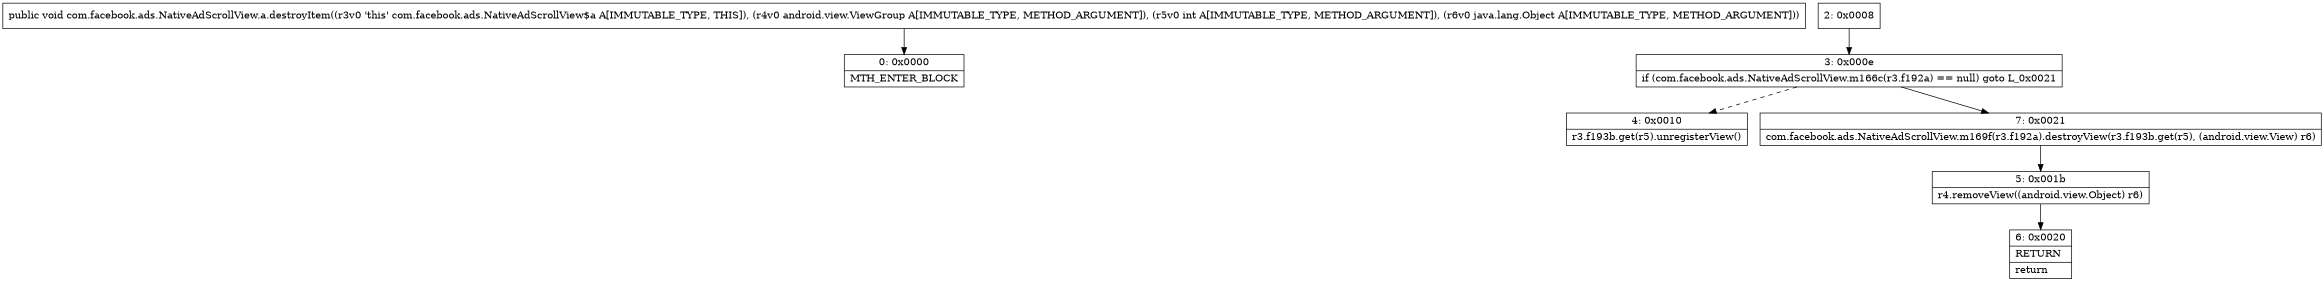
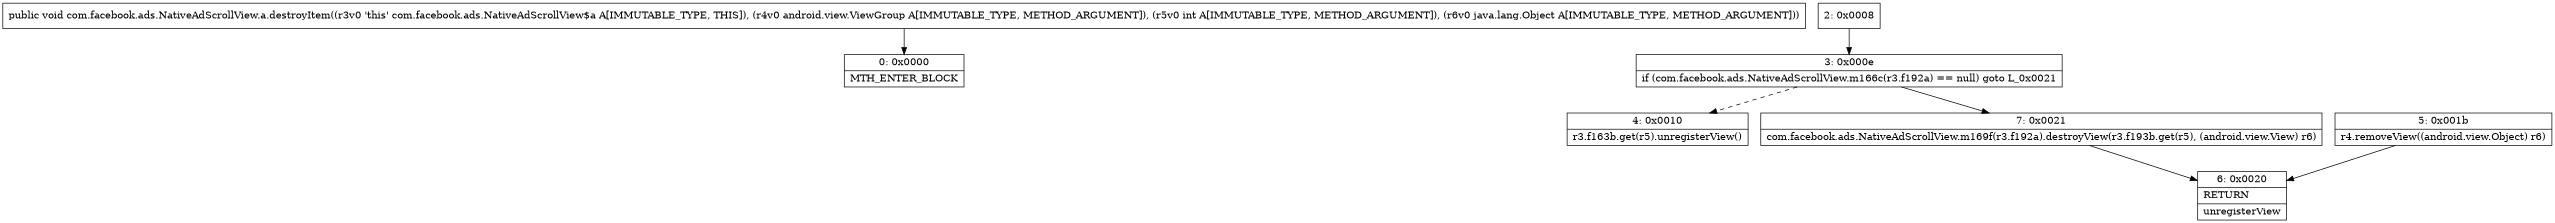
node "4: 0x0010": text "r3.f193b.get(r5).unregisterView()" -> "r3.f163b.get(r5).unregisterView()"
edge "7: 0x0021" -> "5: 0x001b": now "7: 0x0021" -> "6: 0x0020"
node "6: 0x0020": text "return" -> "unregisterView"
